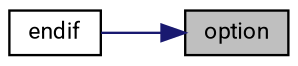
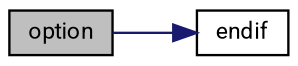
edge "endif" -> "option": reversed
